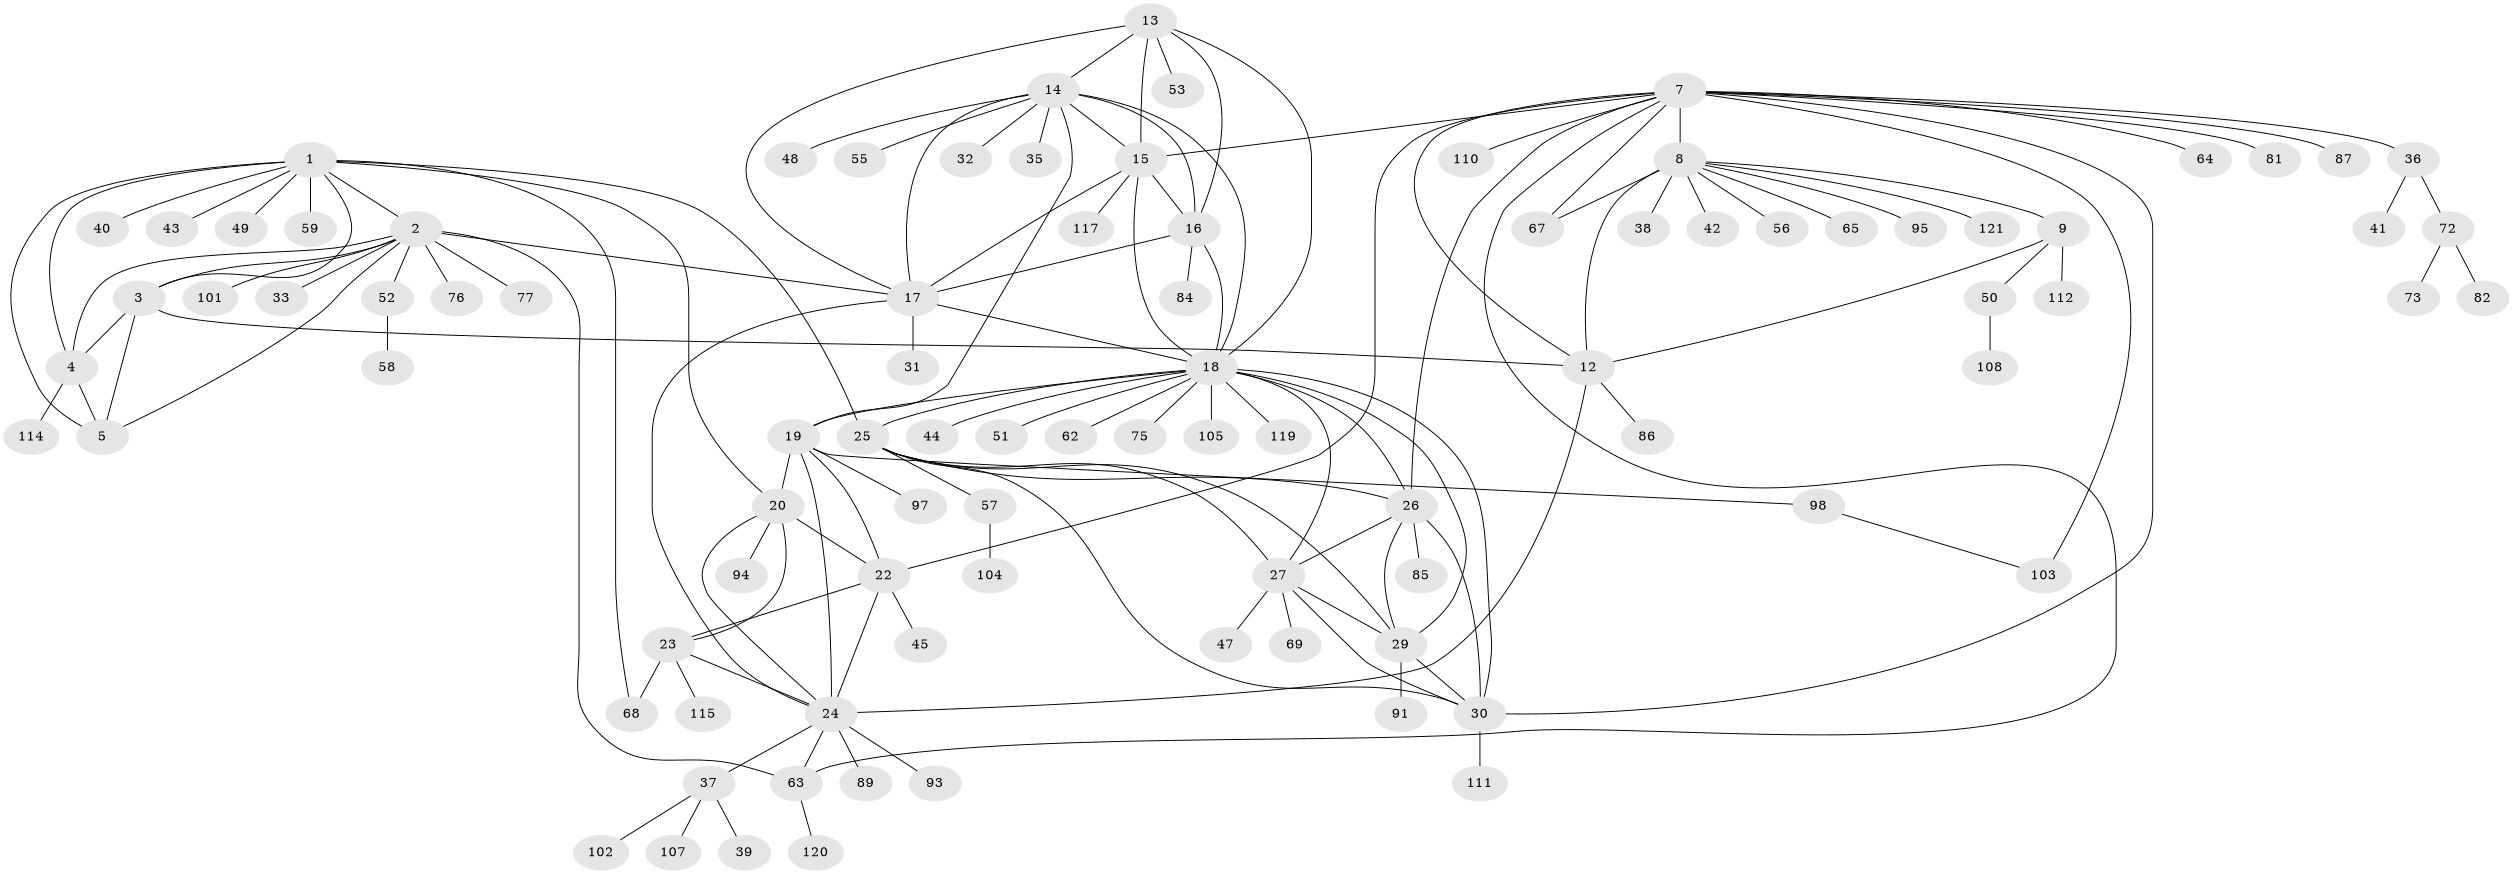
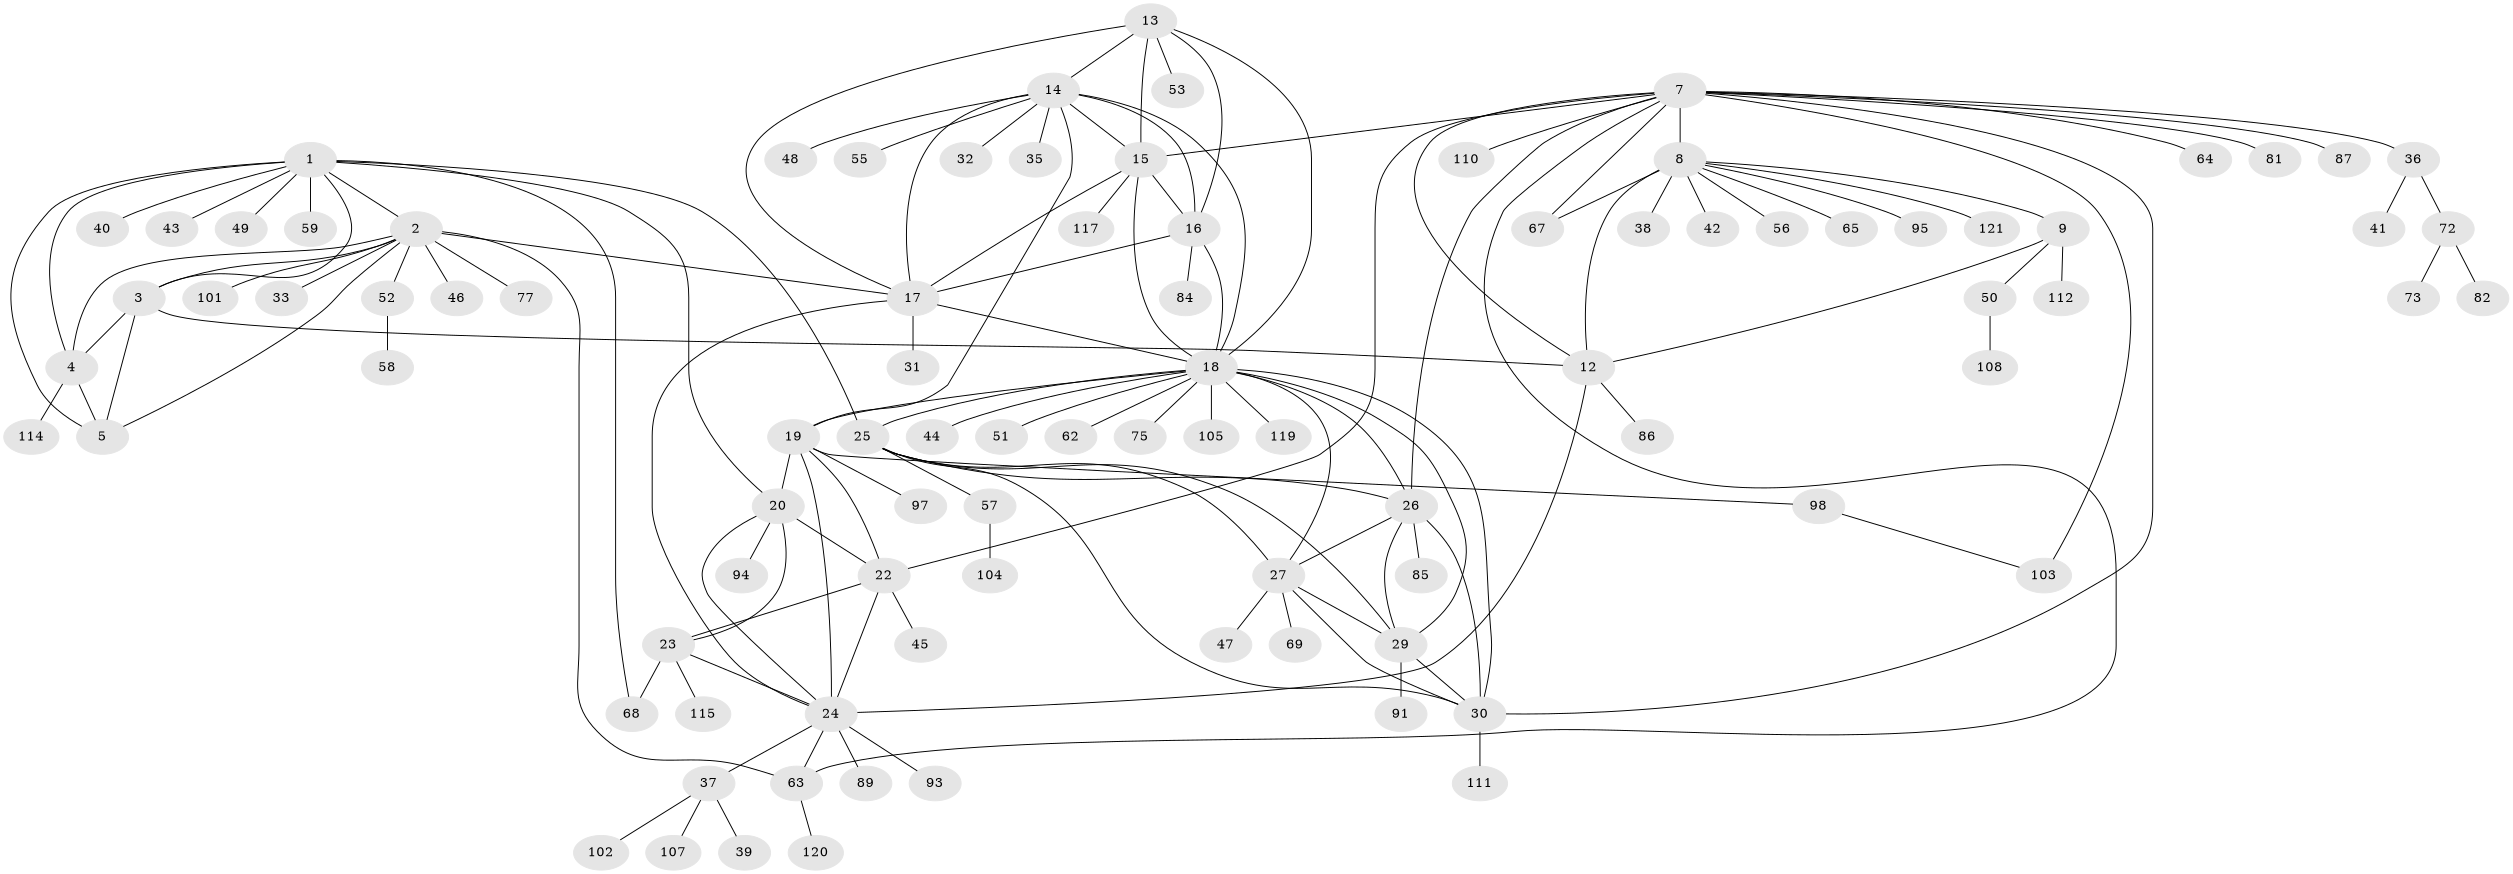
node "76": label "76" -> "46"
